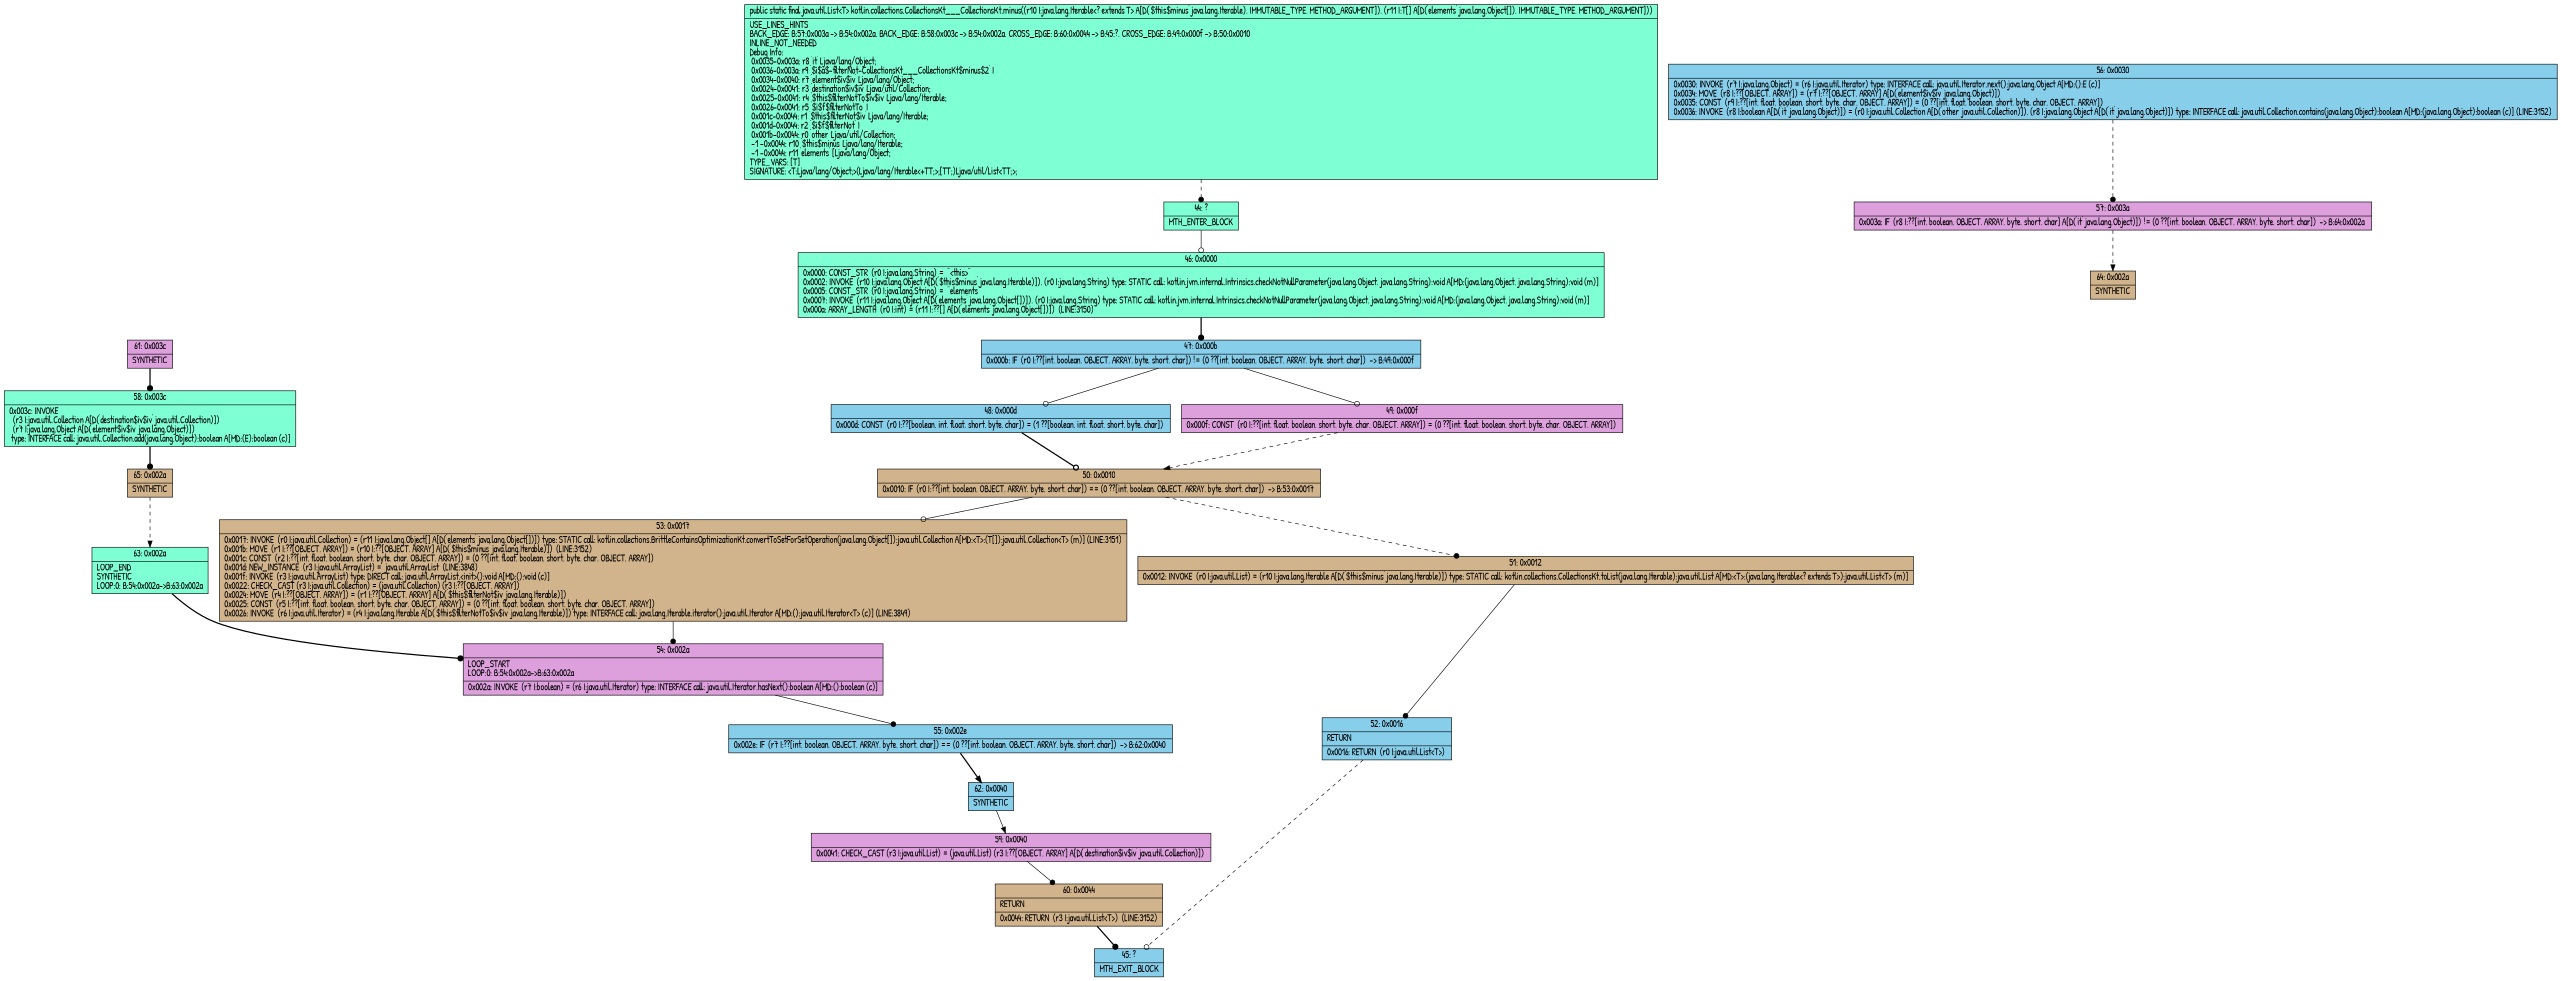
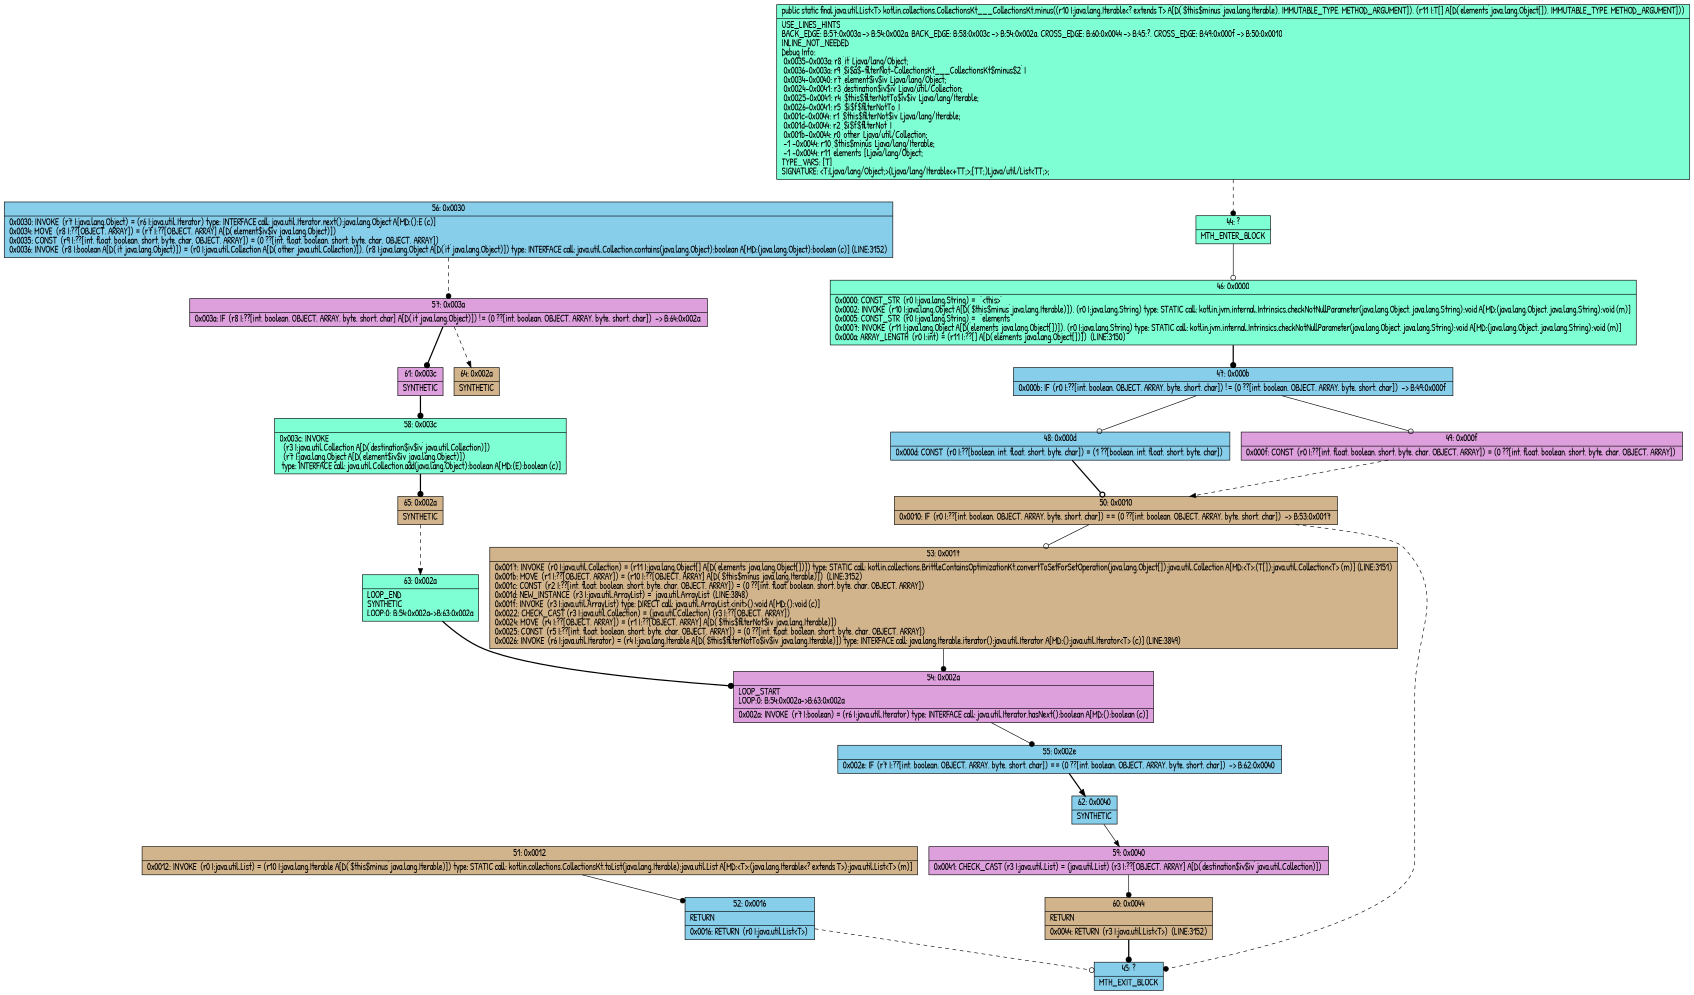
edge "57: 0x003a" -> "61: 0x003c": added
edge "50: 0x0010" -> "51: 0x0012": now "50: 0x0010" -> "45: ?"
